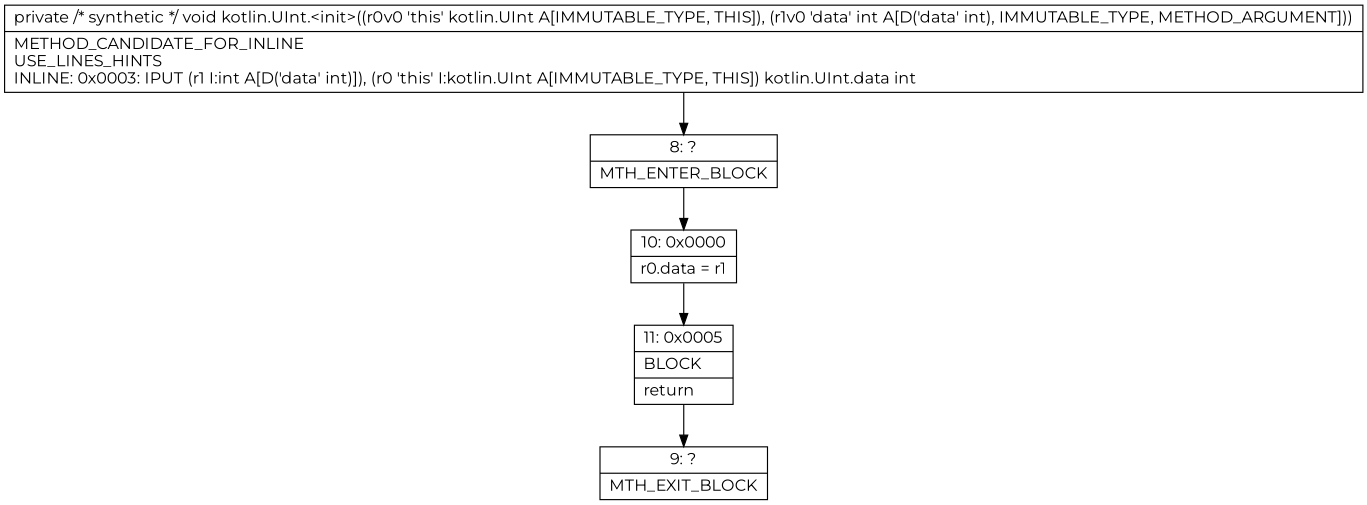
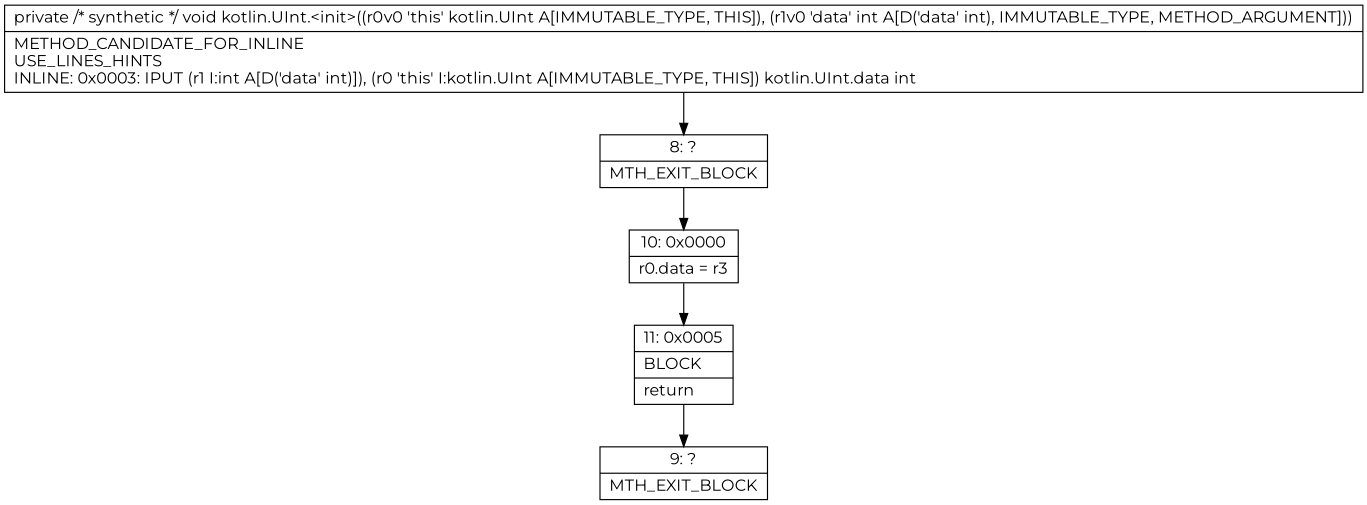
node "8: ?": text "MTH_ENTER_BLOCK" -> "MTH_EXIT_BLOCK"
node "10: 0x0000": text "r0.data = r1" -> "r0.data = r3"
